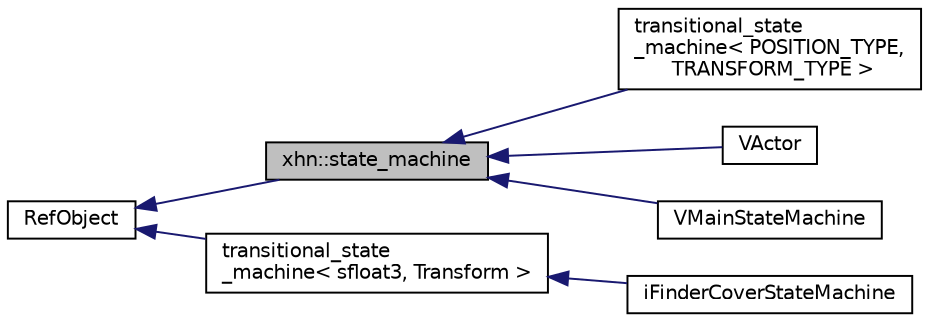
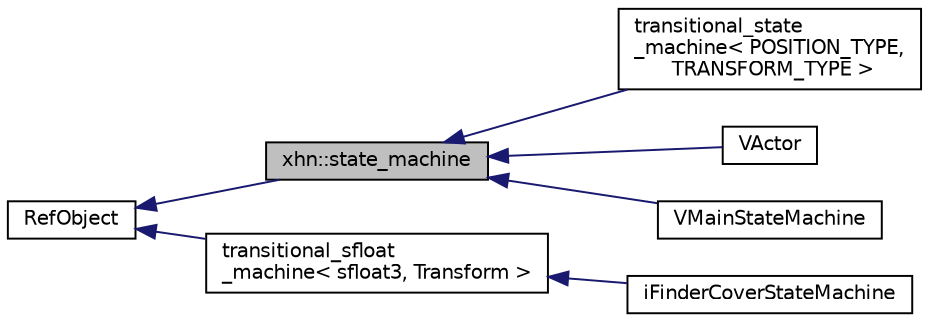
node "transitional_state _machine< sfloat3, Transform >": label "transitional_state _machine< sfloat3, Transform >" -> "transitional_sfloat _machine< sfloat3, Transform >"
